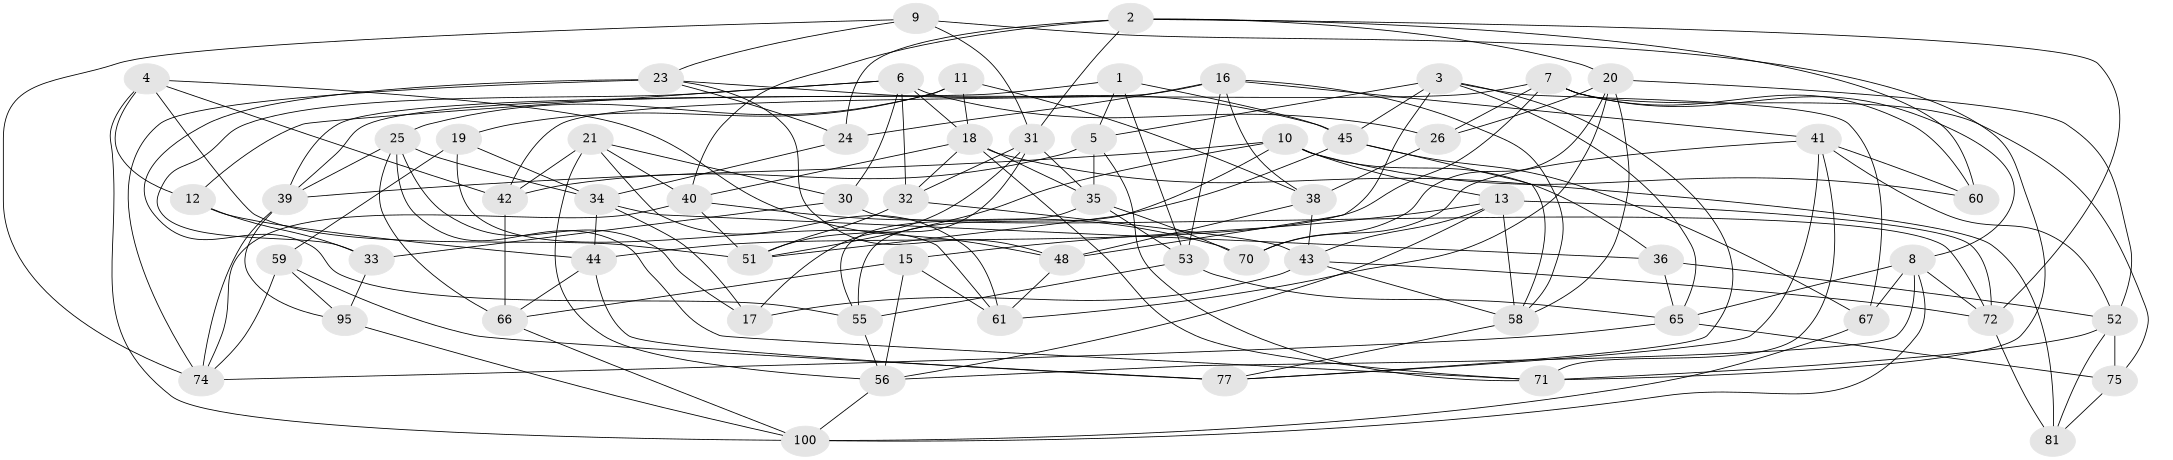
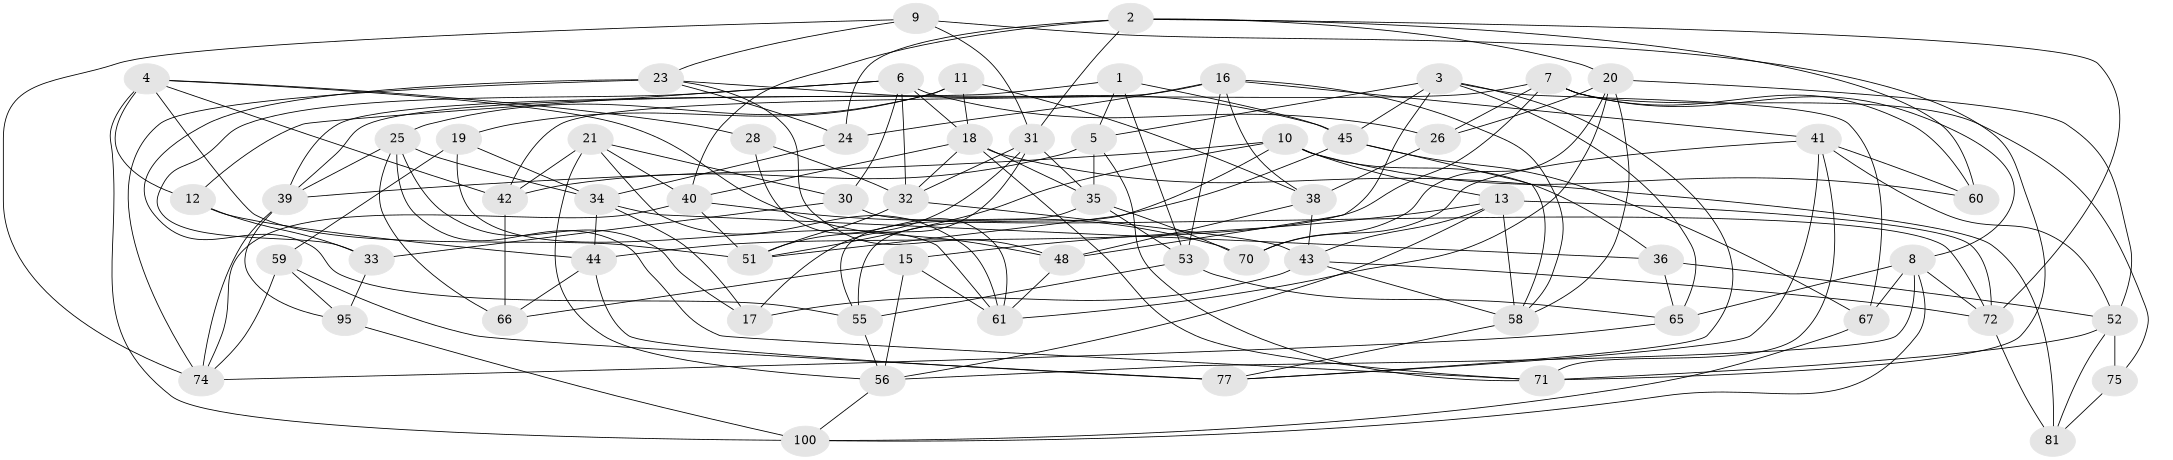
node "28": added
edge "65" -- "75": removed
edge "66" -- "100": removed
